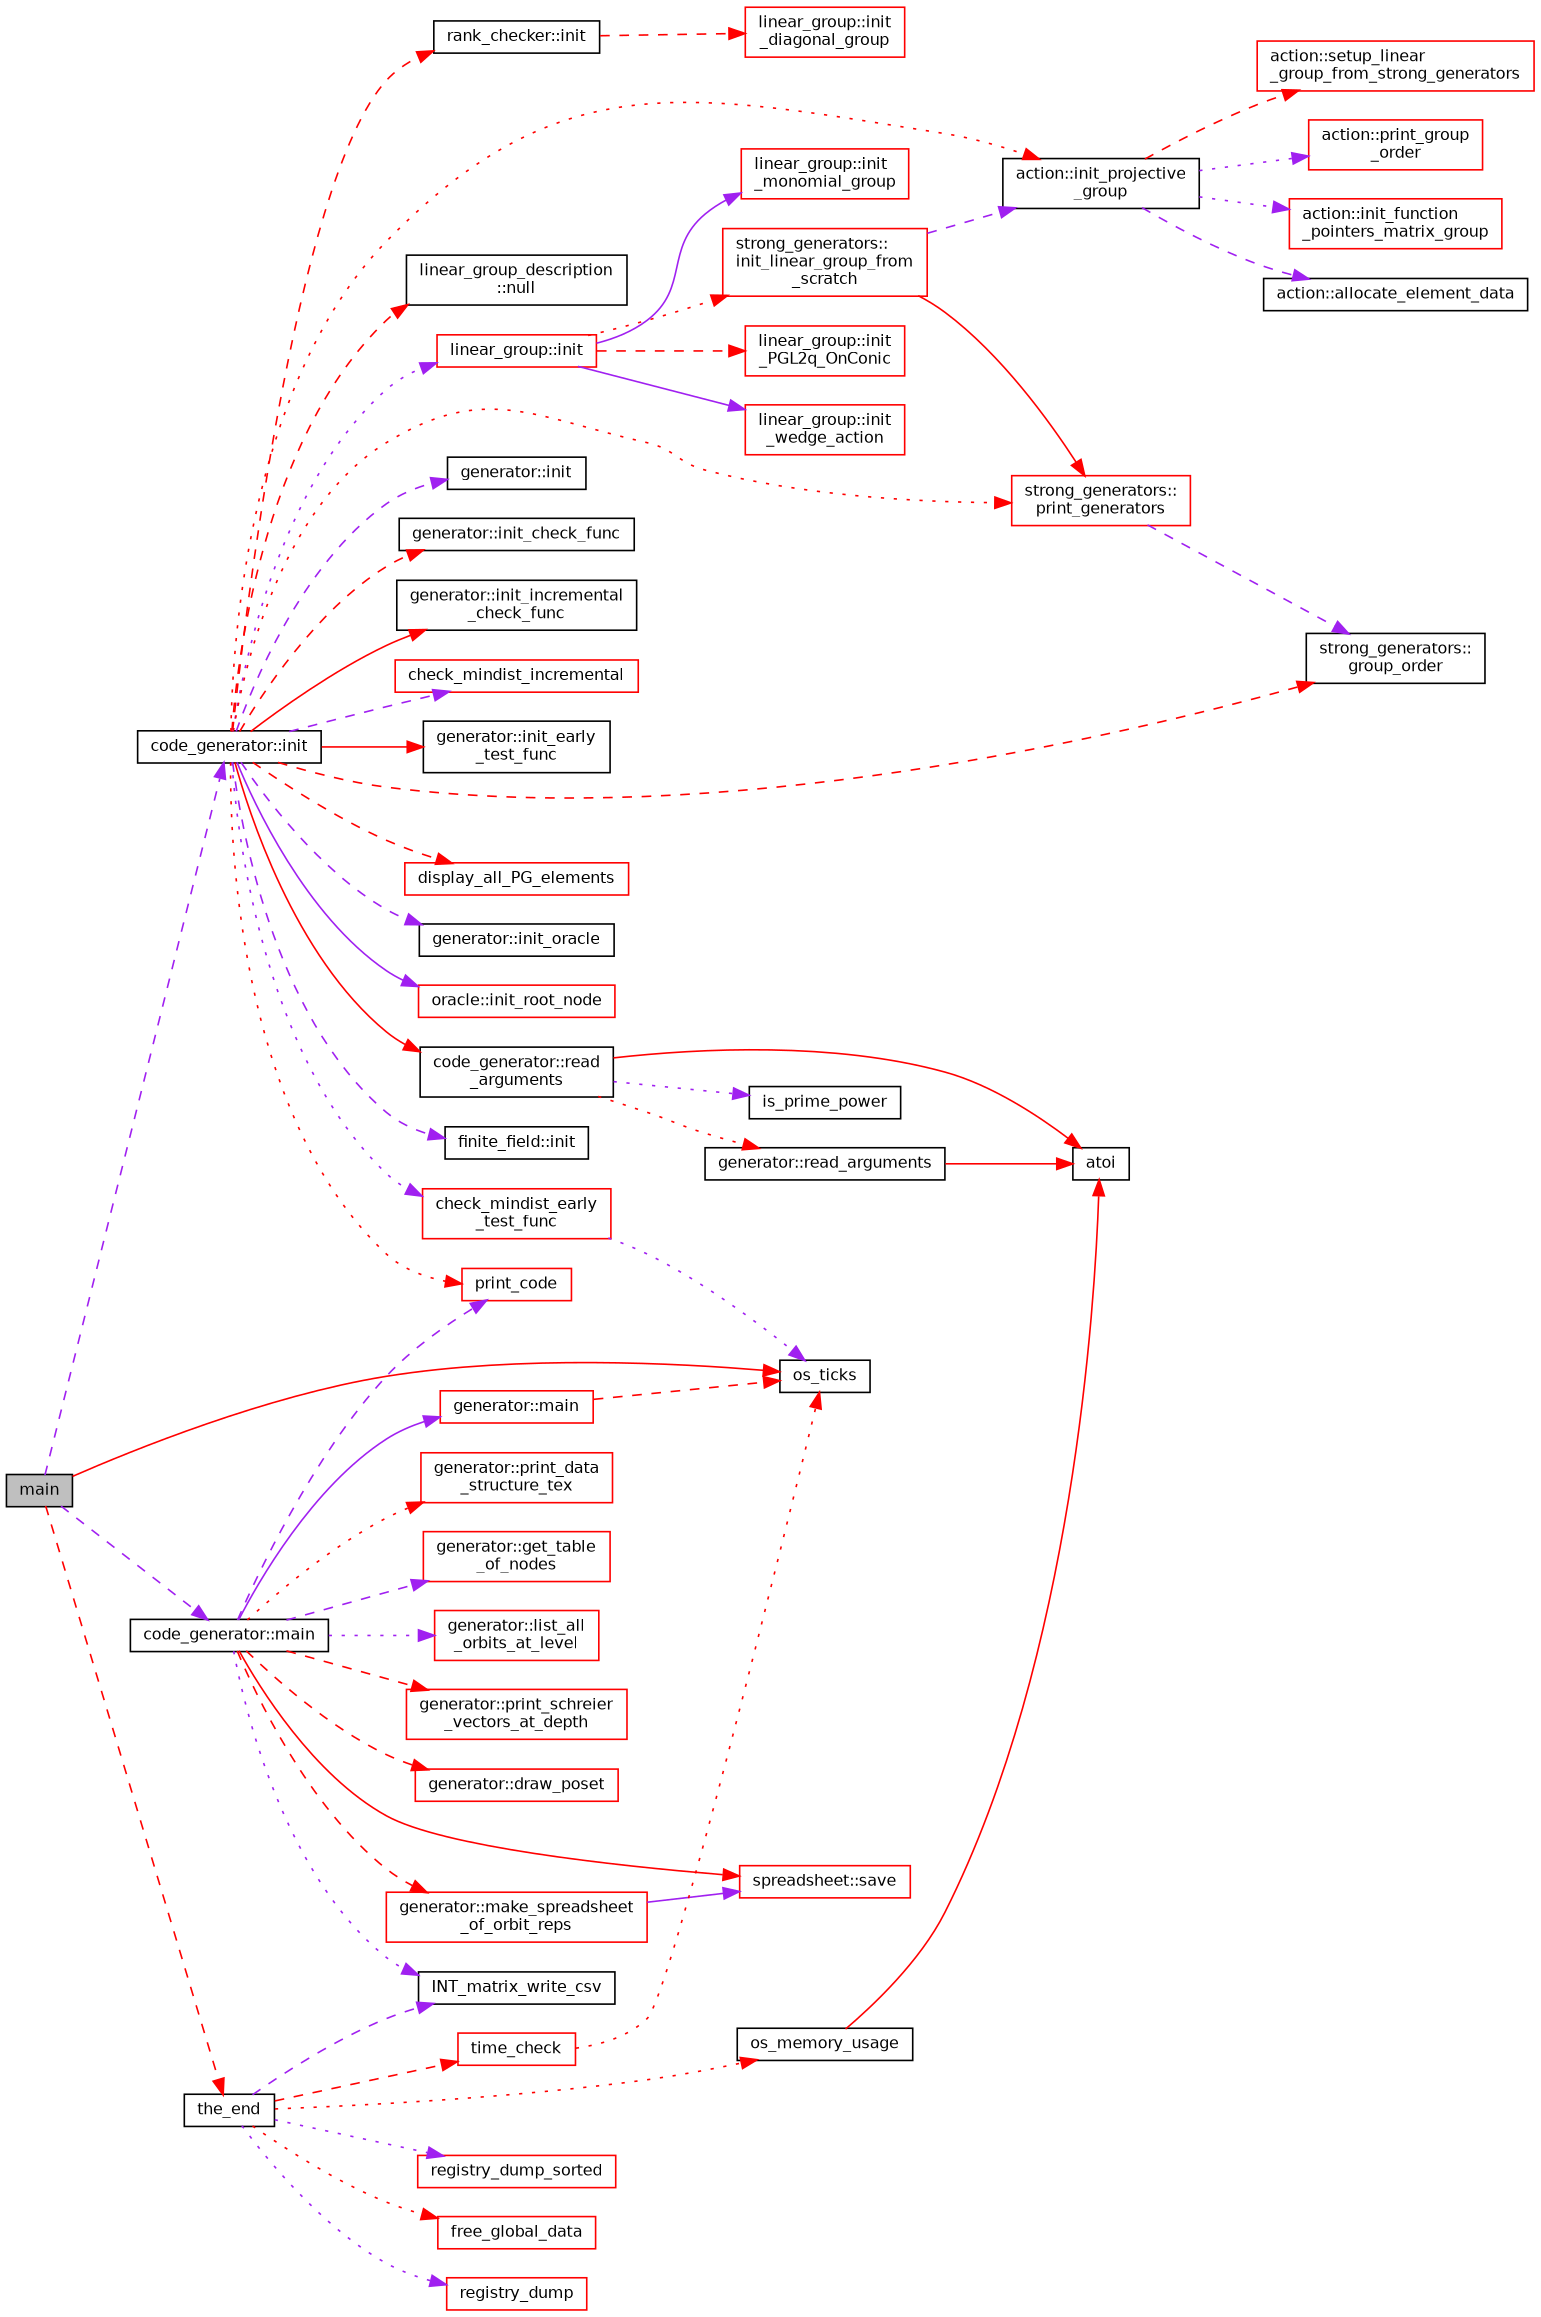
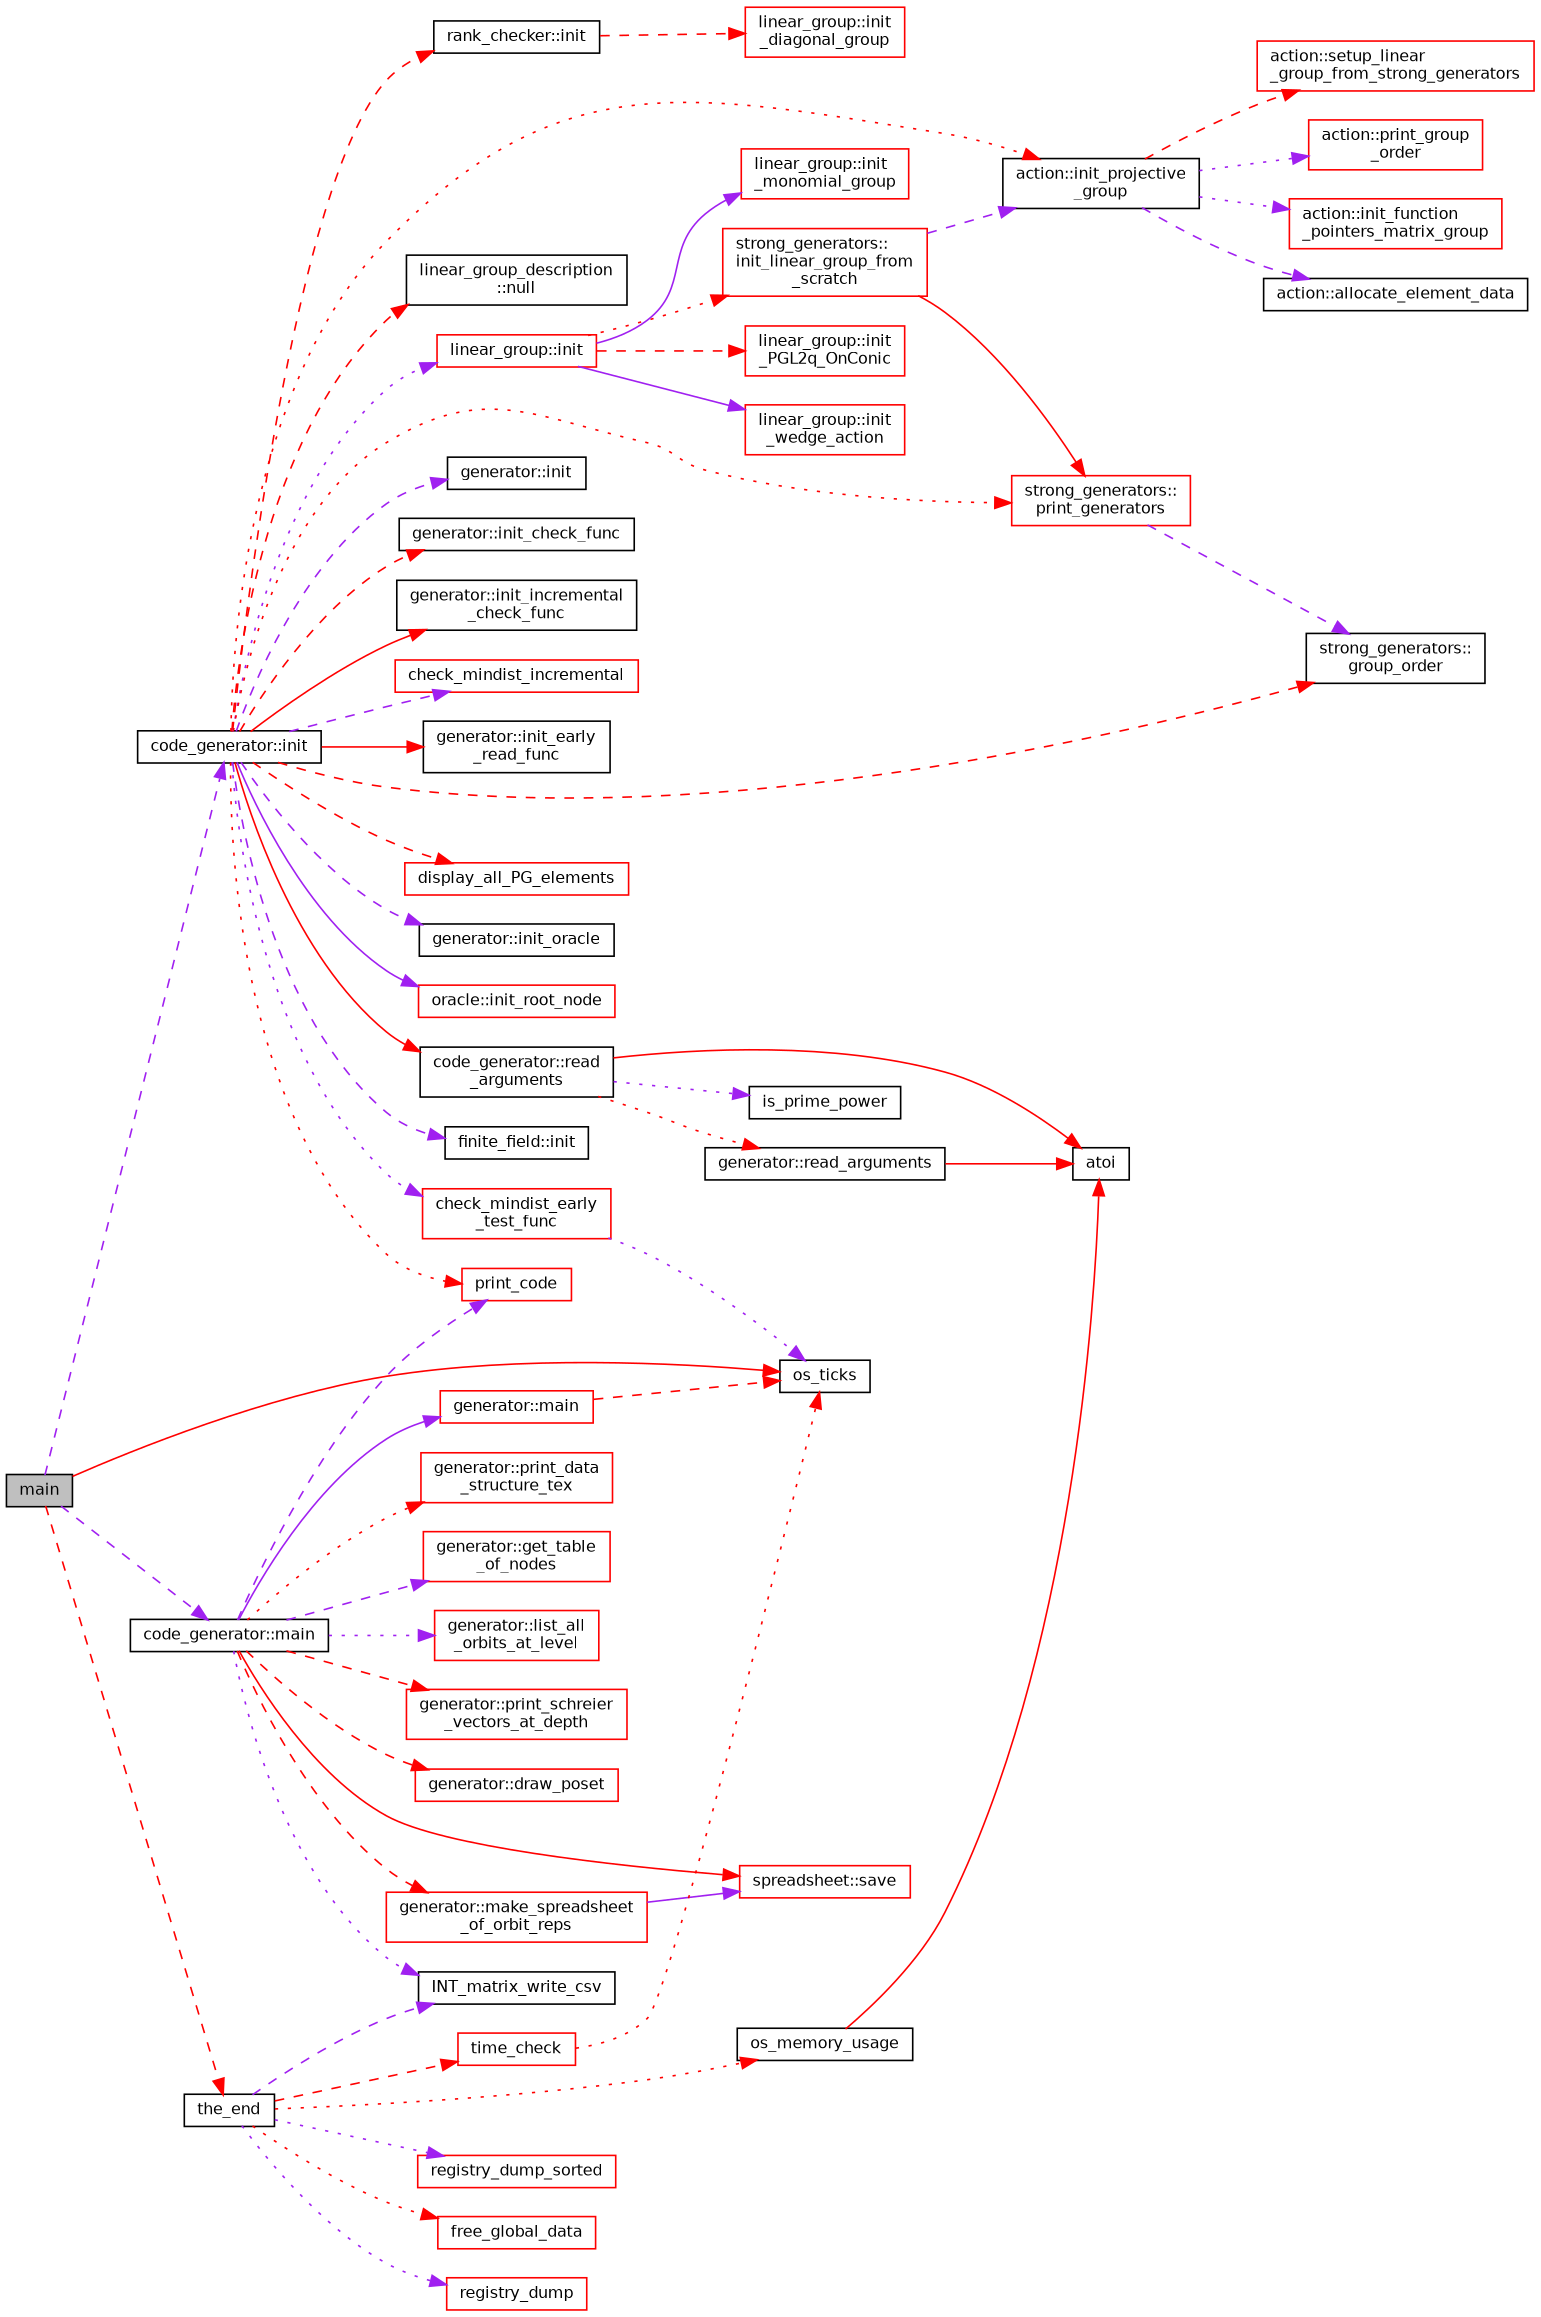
node "generator::init_early _test_func": label "generator::init_early _test_func" -> "generator::init_early _read_func"
